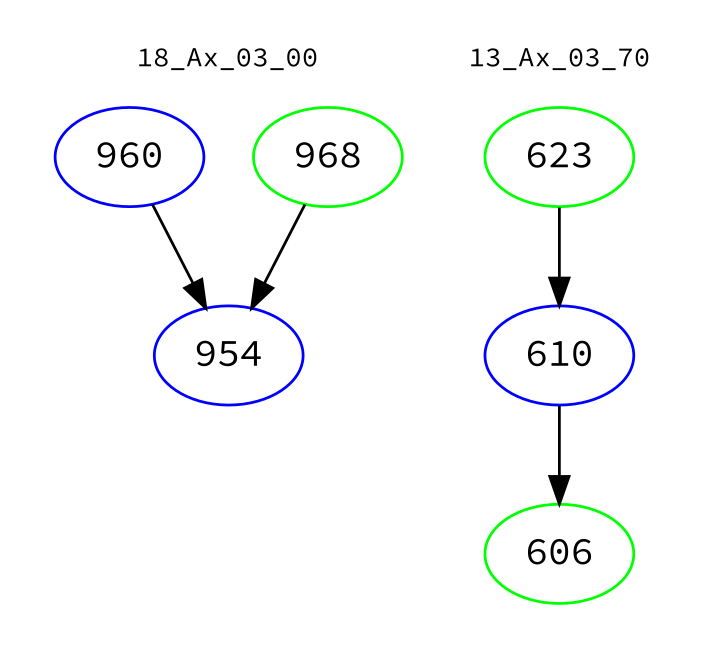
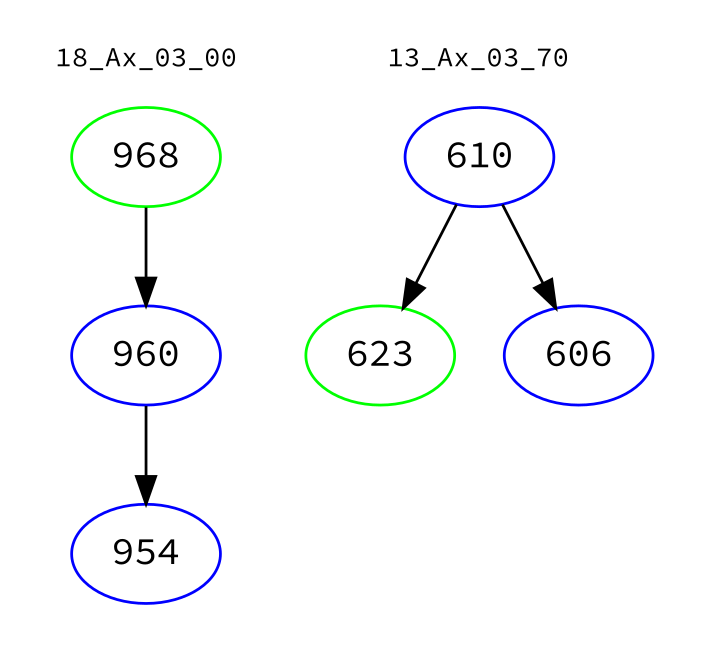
edge "623" -> "610": reversed
edge "968" -> "954": now "968" -> "960"
node "606": color green -> blue
